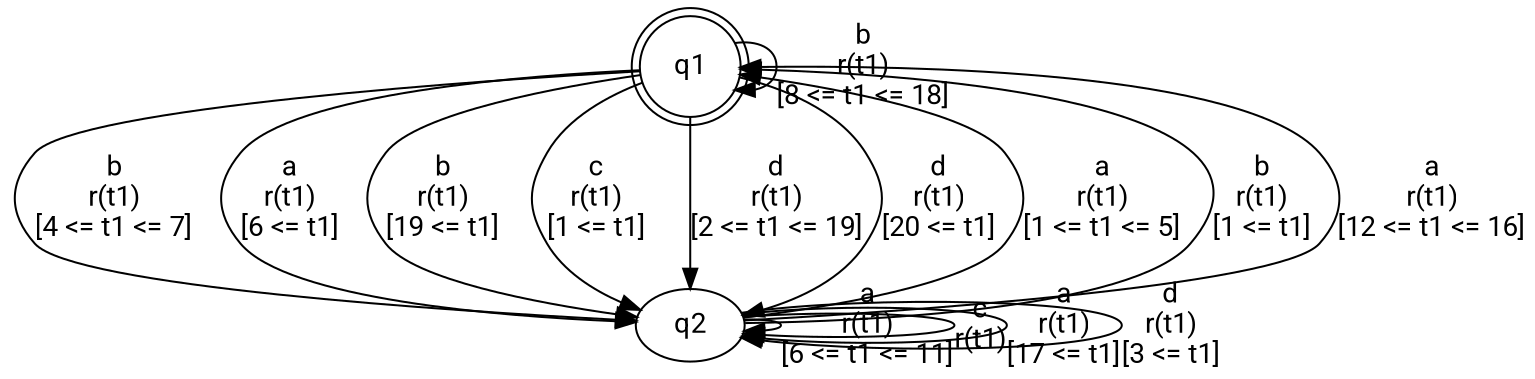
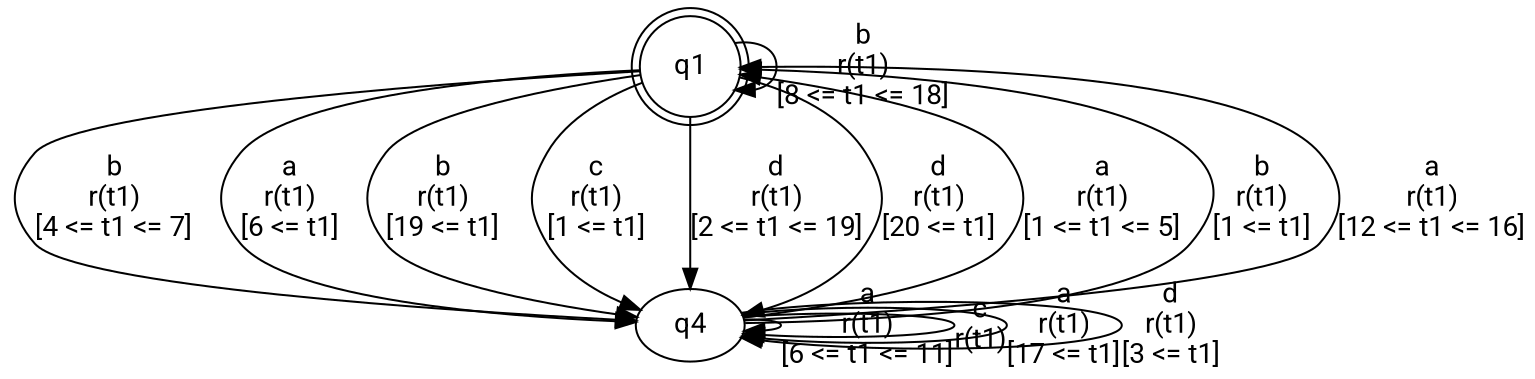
node "q2": label "q2" -> "q4"
